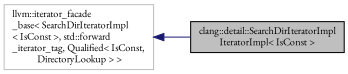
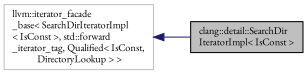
node "clang::detail::SearchDirIteratorImpl IteratorImpl< IsConst >": label "clang::detail::SearchDirIteratorImpl IteratorImpl< IsConst >" -> "clang::detail::SearchDir IteratorImpl< IsConst >"
